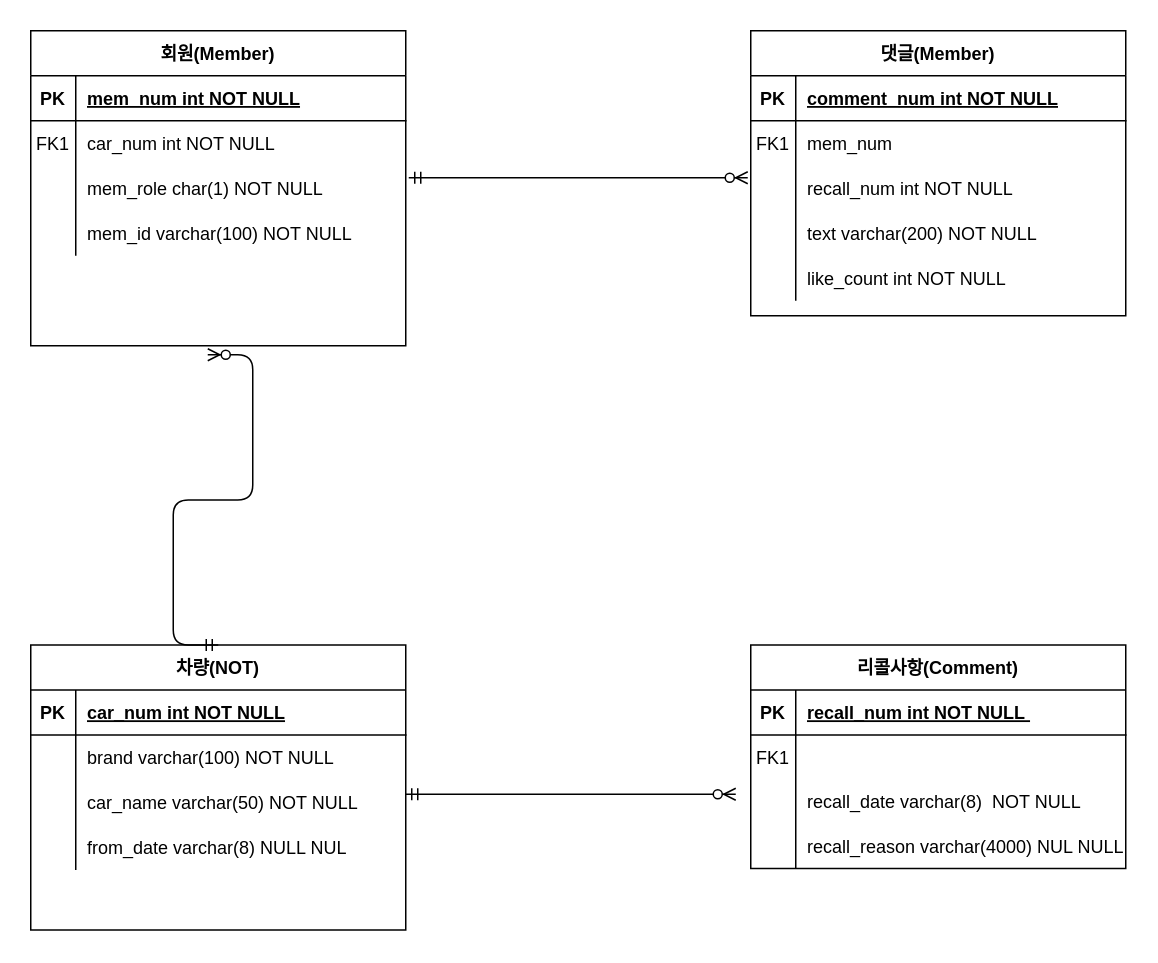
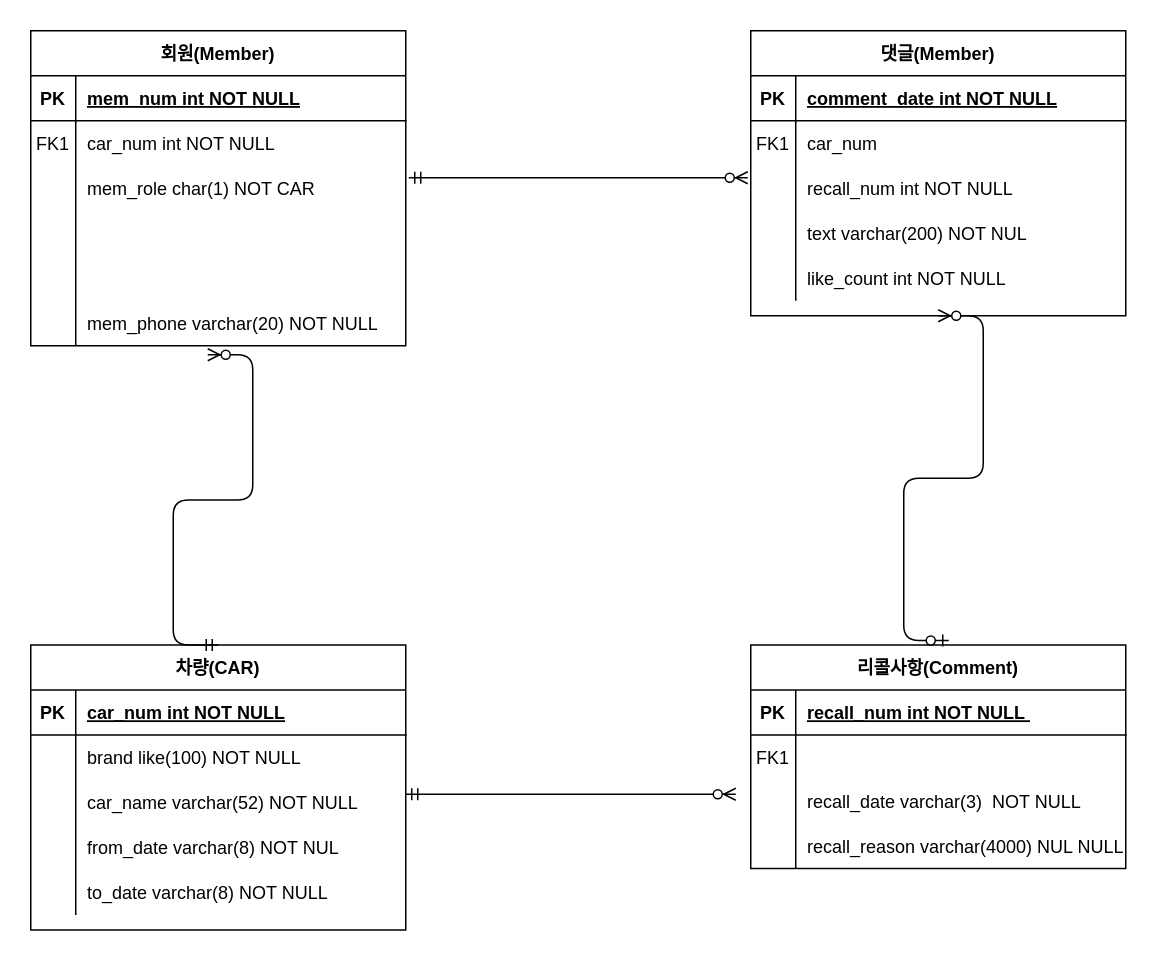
node "comment_num int NOT NULL": label "comment_num int NOT NULL" -> "comment_date int NOT NULL"
node "mem_num": label "mem_num" -> "car_num"
node "mem_role char(1) NOT NULL": label "mem_role char(1) NOT NULL" -> "mem_role char(1) NOT CAR"
node "mem_id varchar(100) NOT NULL": removed
node "text varchar(200) NOT NULL": label "text varchar(200) NOT NULL" -> "text varchar(200) NOT NUL"
node "mem_phone varchar(20) NOT NULL": added
edge "댓글(Member)" -- "리콜사항(Comment)": added
node "차량(NOT)": label "차량(NOT)" -> "차량(CAR)"
node "brand varchar(100) NOT NULL": label "brand varchar(100) NOT NULL" -> "brand like(100) NOT NULL"
node "recall_date varchar(8) NOT NULL": label "recall_date varchar(8) NOT NULL" -> "recall_date varchar(3) NOT NULL"
node "car_name varchar(50) NOT NULL": label "car_name varchar(50) NOT NULL" -> "car_name varchar(52) NOT NULL"
node "from_date varchar(8) NULL NUL": label "from_date varchar(8) NULL NUL" -> "from_date varchar(8) NOT NUL"
node "to_date varchar(8) NOT NULL": added
